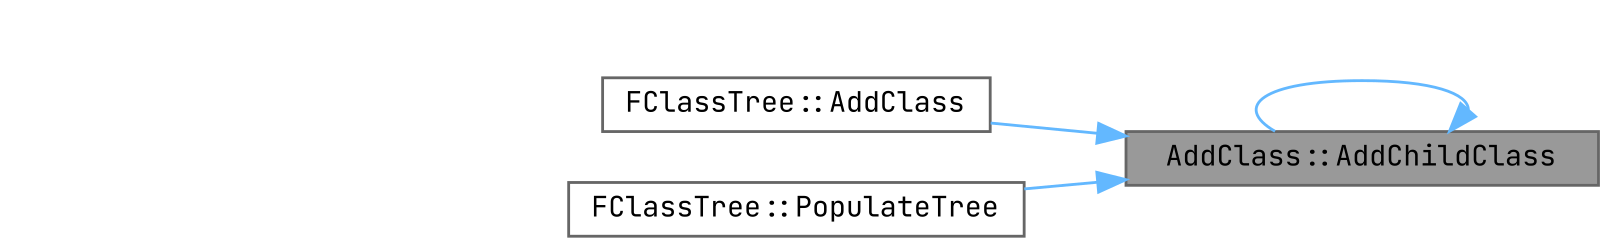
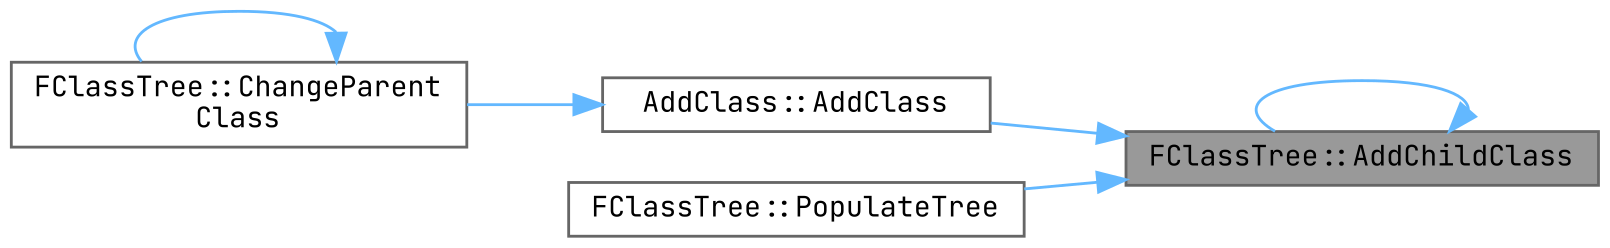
node "FClassTree::ChangeParent Class": added
node "FClassTree::AddClass": label "FClassTree::AddClass" -> "AddClass::AddClass"
node "AddClass::AddChildClass": label "AddClass::AddChildClass" -> "FClassTree::AddChildClass"
